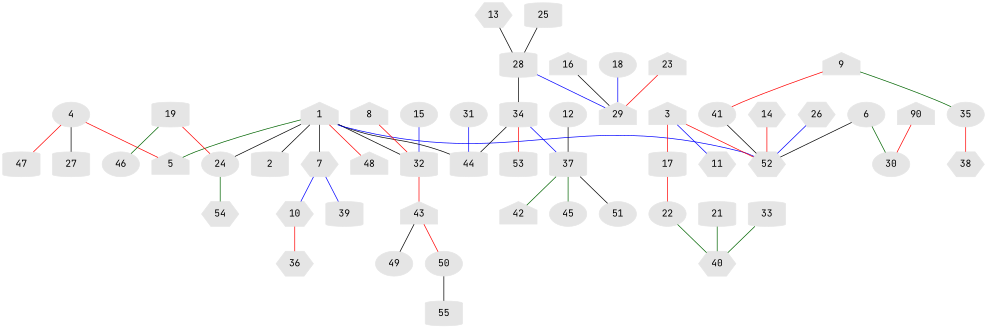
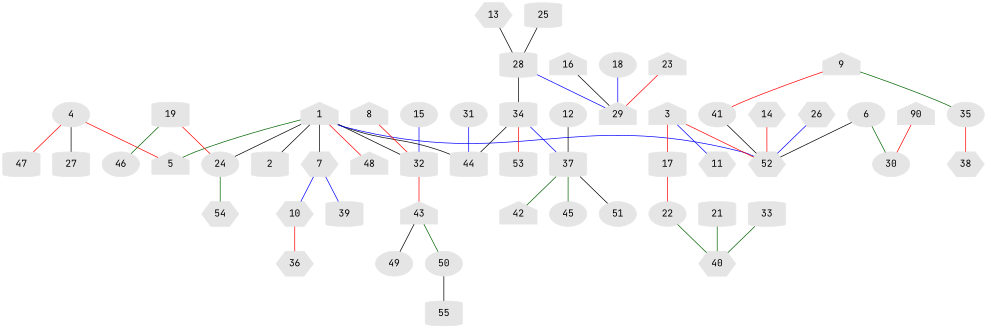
edge "43" -- "50": color red -> darkgreen
